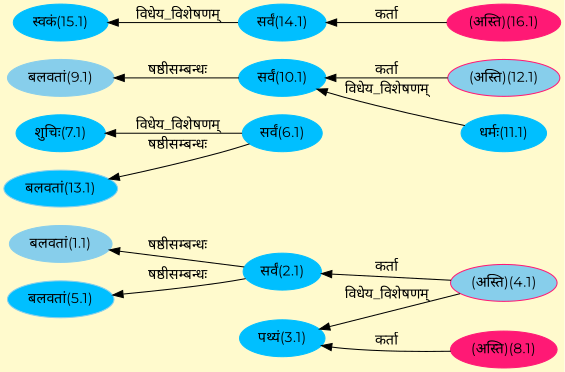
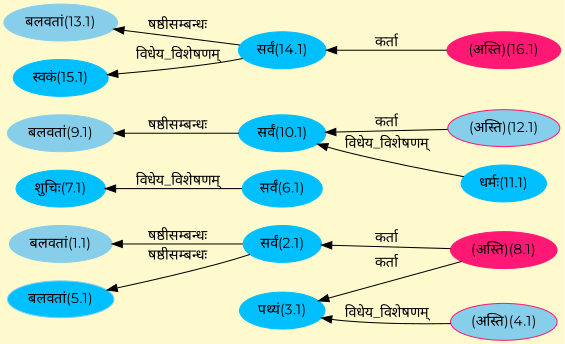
edge "सर्वं(6.1)" -> "बलवतां(13.1)": now "सर्वं(14.1)" -> "बलवतां(13.1)"
node "बलवतां(13.1)": fillcolor #00bfff -> #87ceeb
edge "(अस्ति)(4.1)" -> "सर्वं(2.1)": now "(अस्ति)(8.1)" -> "सर्वं(2.1)"
